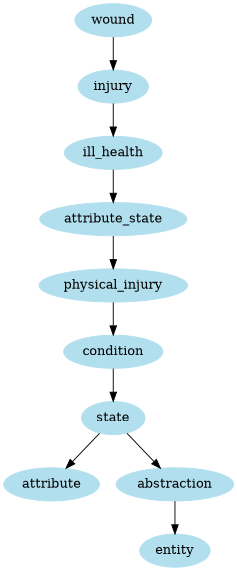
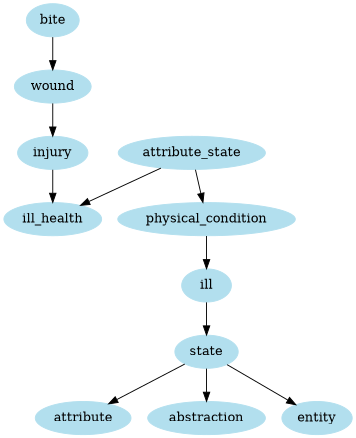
node "bite": added
edge "ill_health" -> "attribute_state": reversed
node "physical_injury": label "physical_injury" -> "physical_condition"
node "condition": label "condition" -> "ill"
edge "abstraction" -> "entity": now "state" -> "entity"
